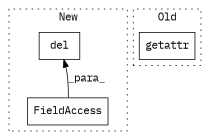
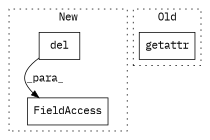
edge "FieldAccess" -> "del": reversed
